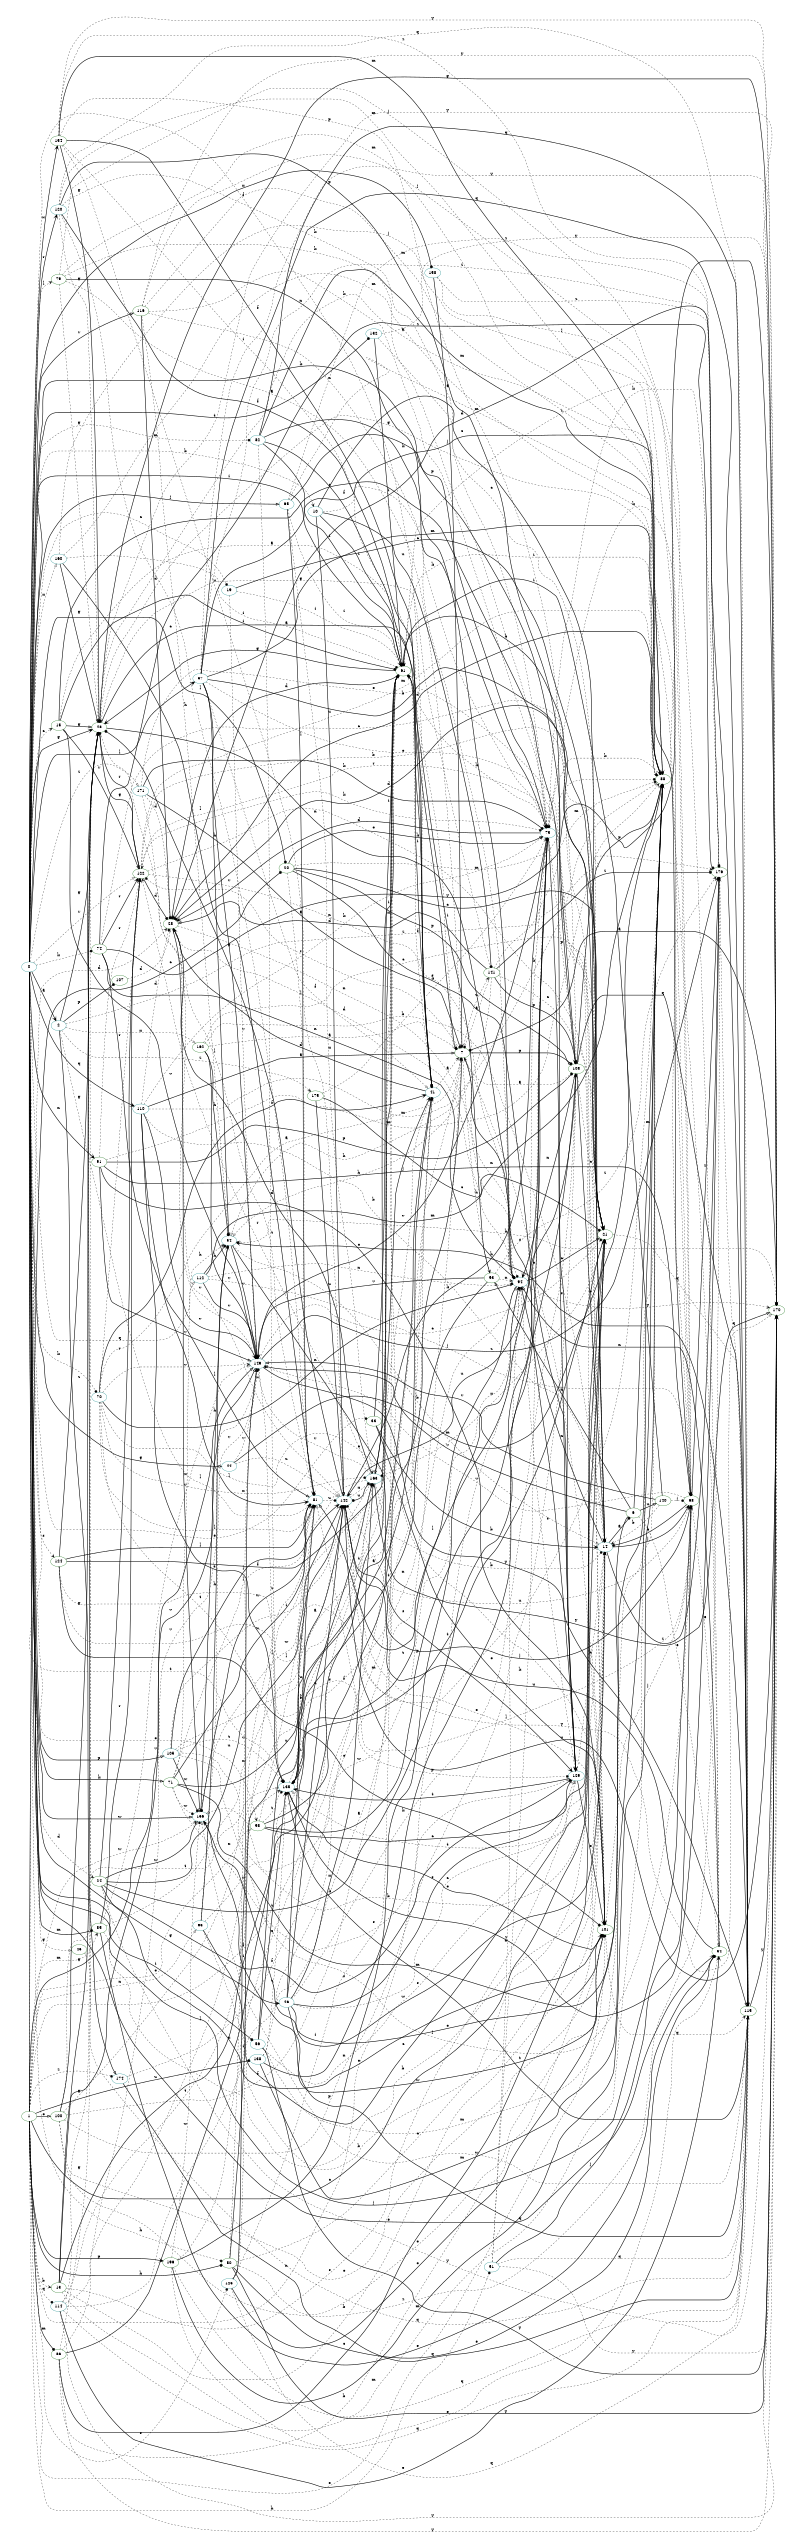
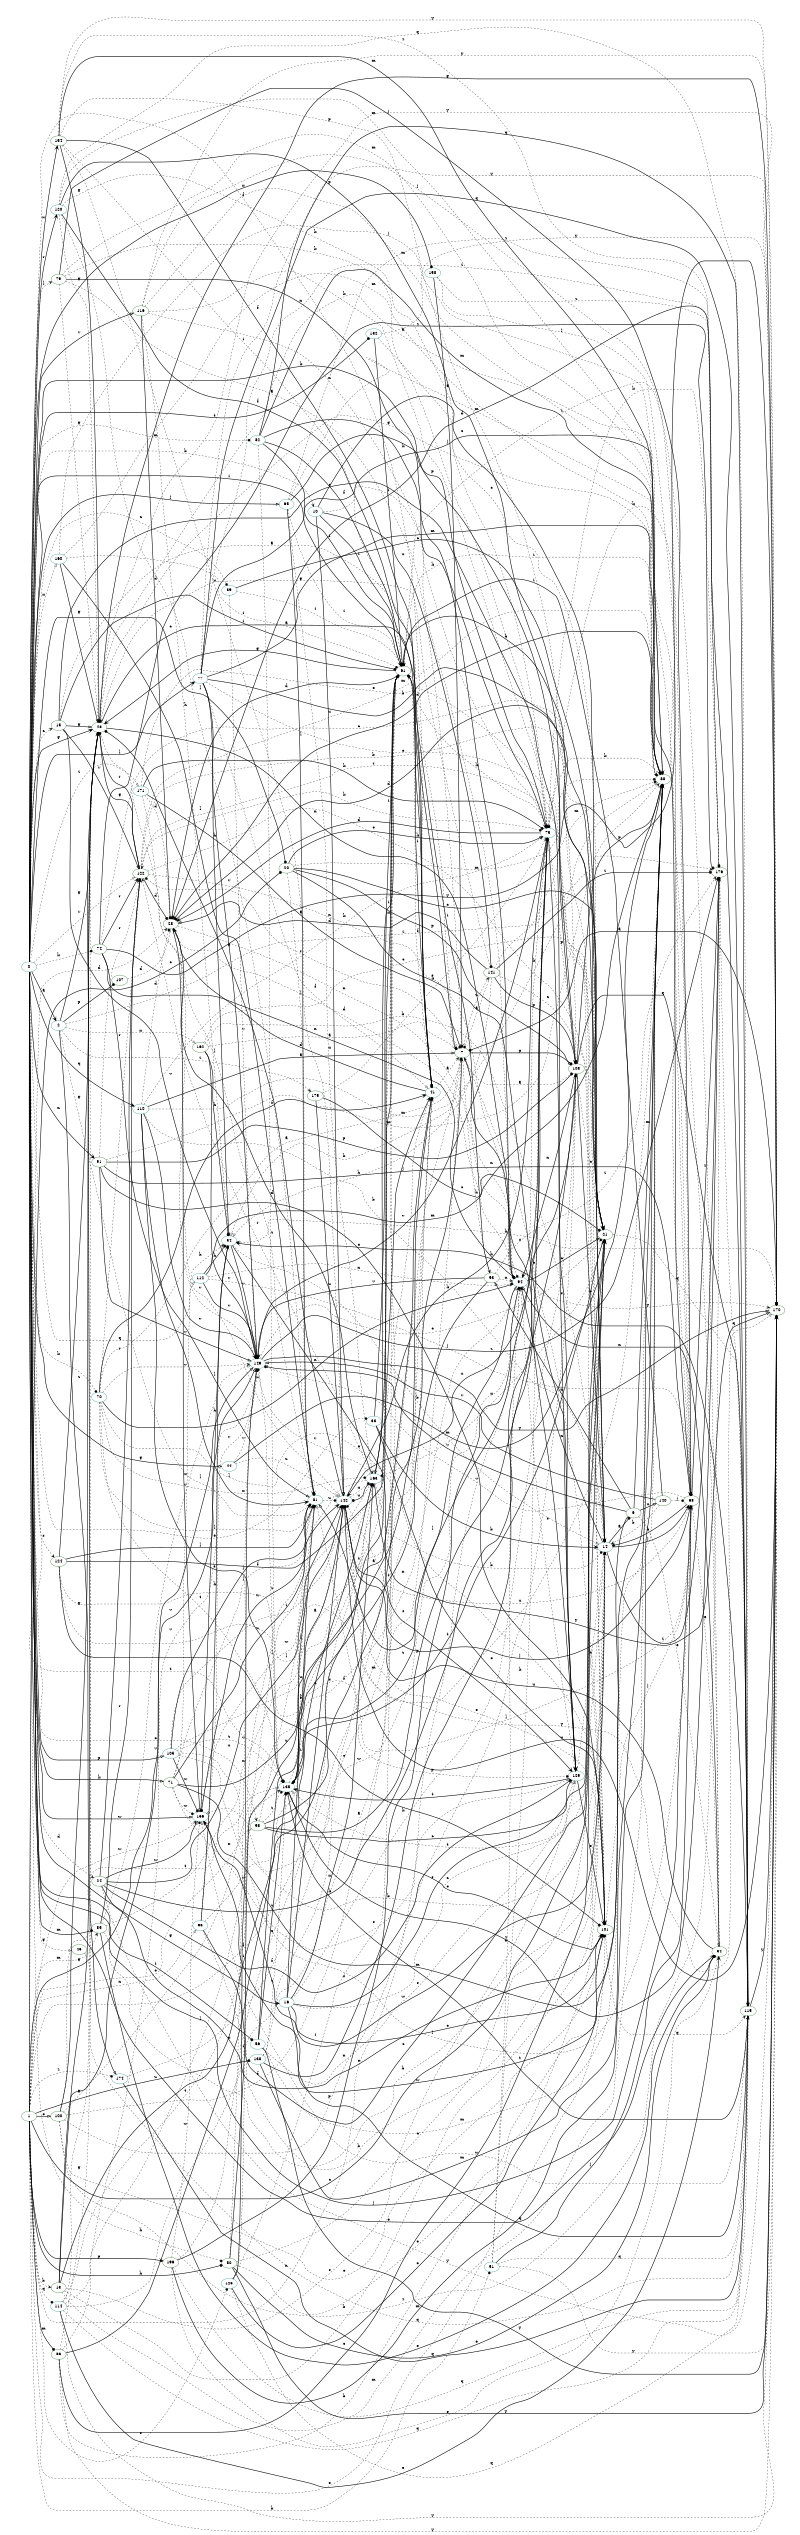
edge "79" -> "68": style dashed -> bold
node "19": label "19" -> "39"
node "57": label "57" -> "77"
node "33": color darkgreen -> teal
edge "149" -> "115": now "149" -> "170"
node "46": label "46" -> "16"
